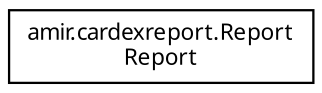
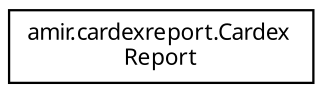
node "amir.cardexreport.Report Report": label "amir.cardexreport.Report Report" -> "amir.cardexreport.Cardex Report"
